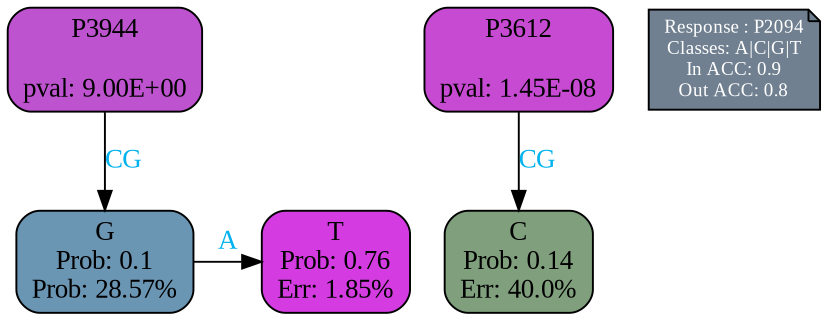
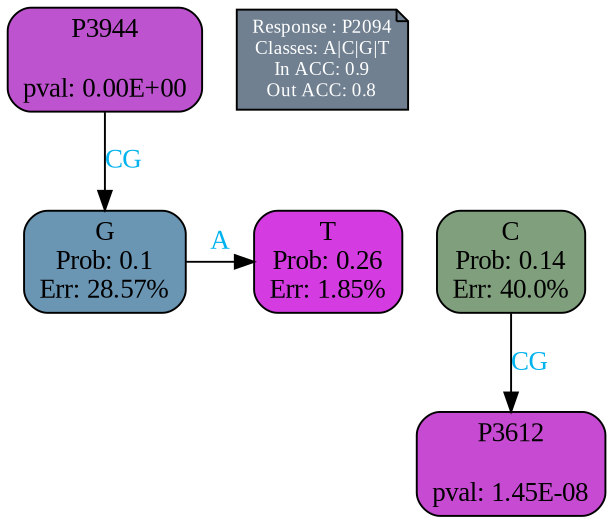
node "P3944 pval: 9.00E+00": label "P3944 pval: 9.00E+00" -> "P3944 pval: 0.00E+00"
edge "P3612 pval: 1.45E-08" -> "C Prob: 0.14 Err: 40.0%": reversed
node "G Prob: 0.1 Prob: 28.57%": label "G Prob: 0.1 Prob: 28.57%" -> "G Prob: 0.1 Err: 28.57%"
node "T Prob: 0.76 Err: 1.85%": label "T Prob: 0.76 Err: 1.85%" -> "T Prob: 0.26 Err: 1.85%"
